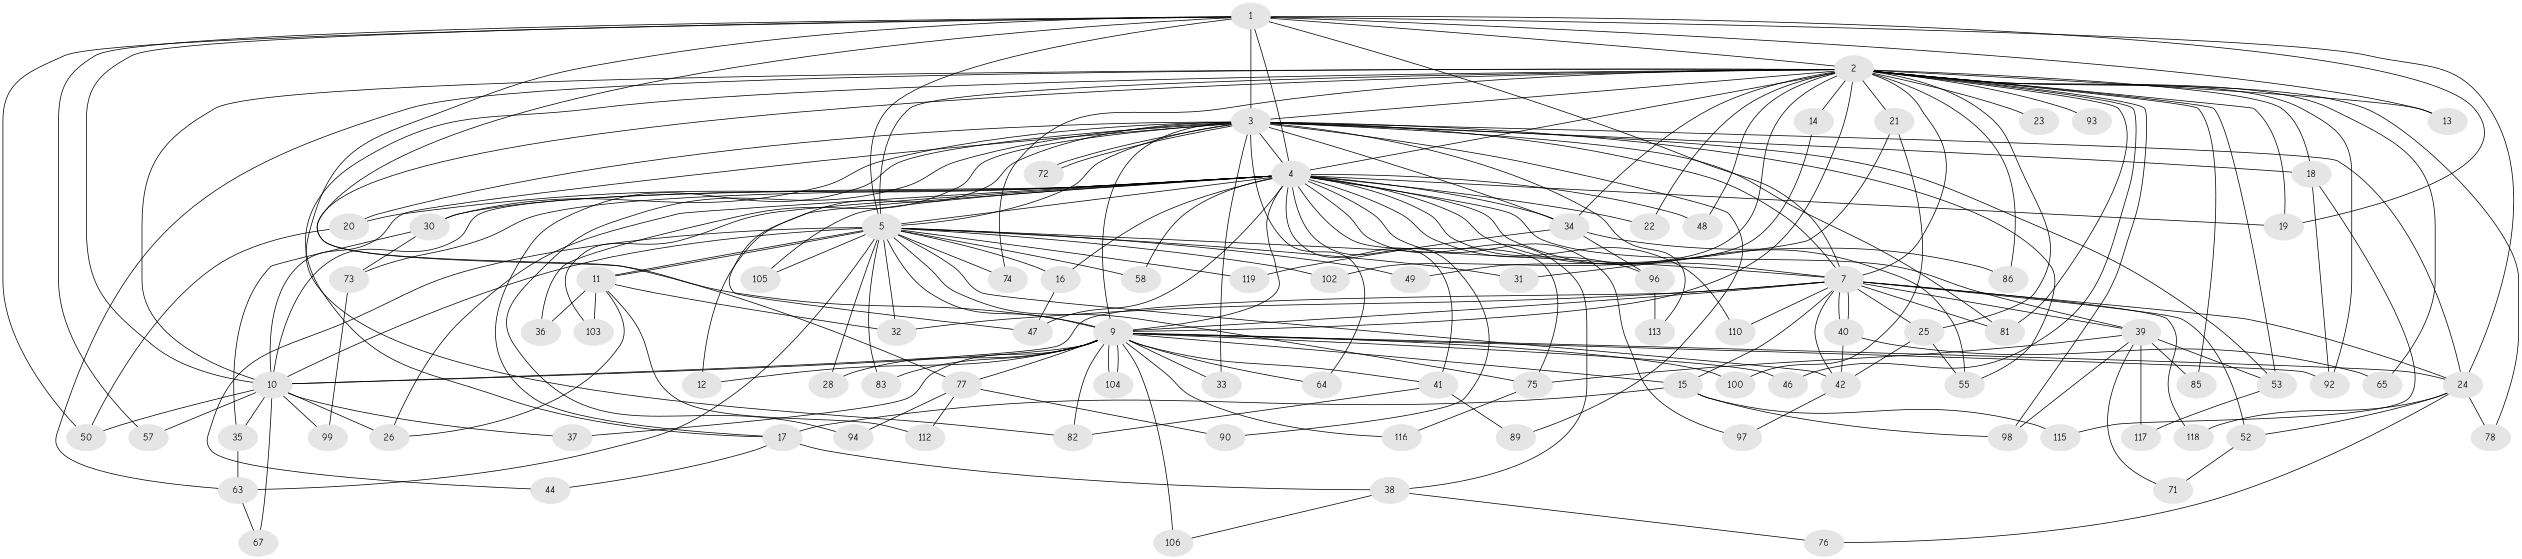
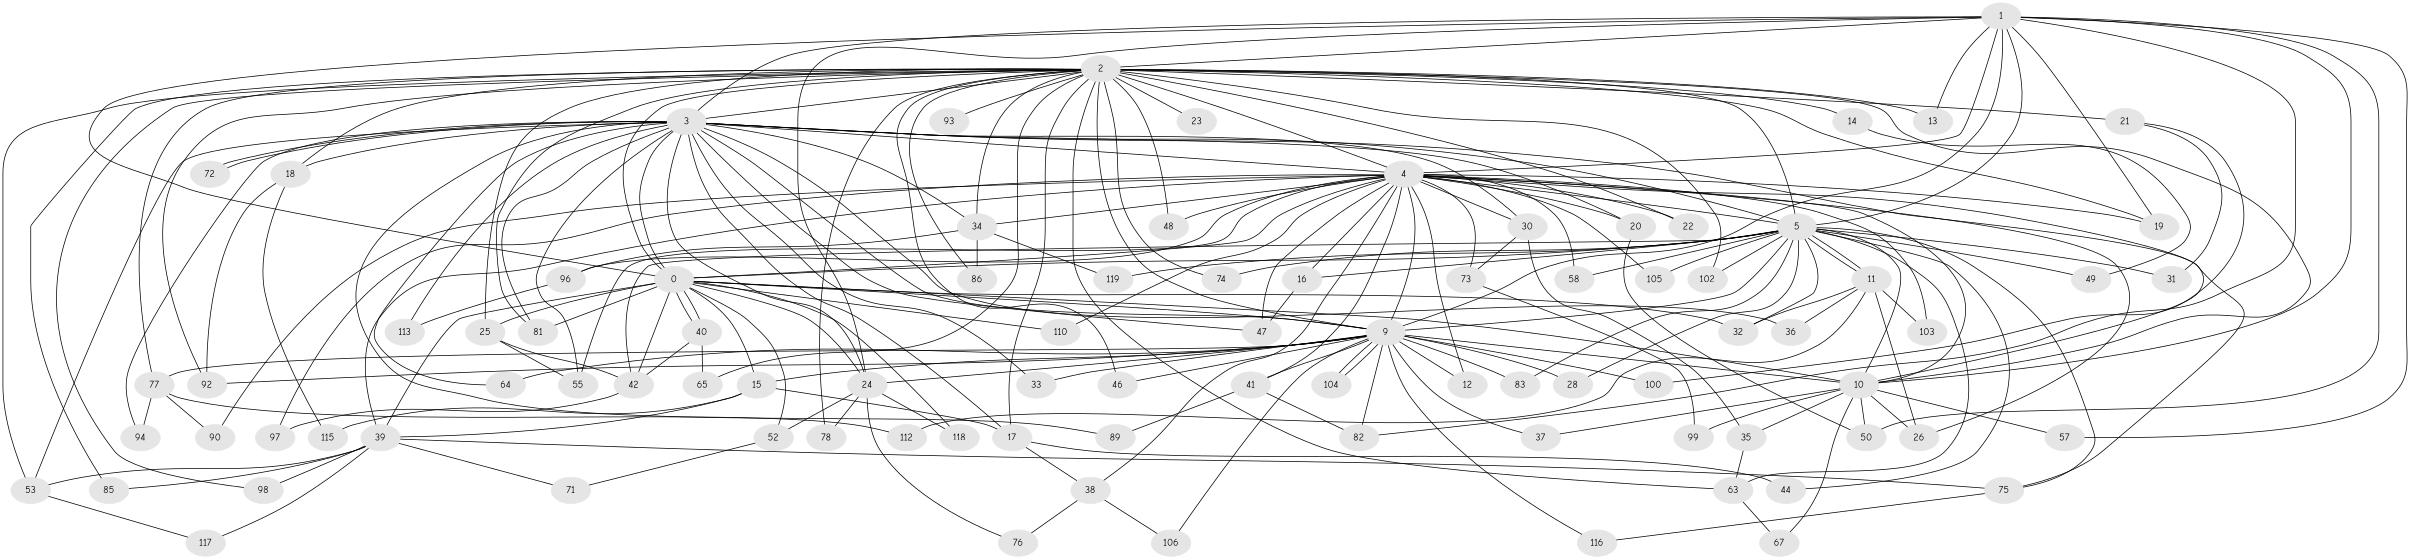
node "7": label "7" -> "0"
edge "15" -- "98": now "15" -- "39"
